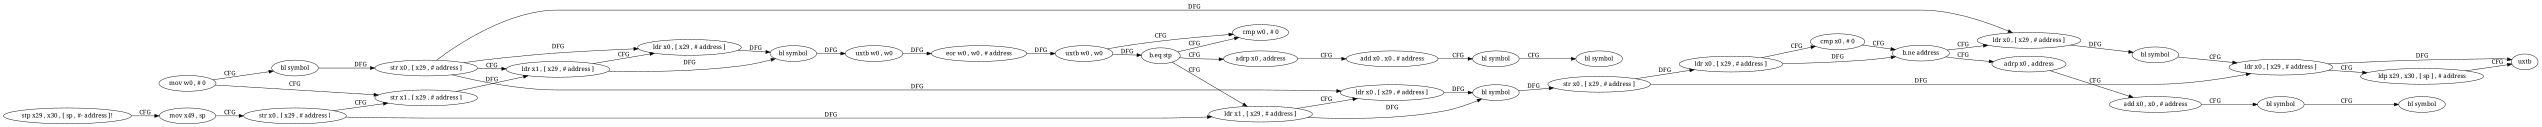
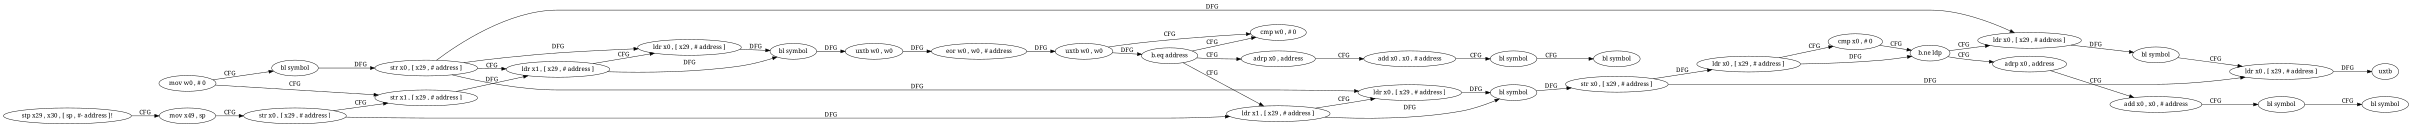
node "b.ne address": label "b.ne address" -> "b.ne ldp"
node "b.eq stp": label "b.eq stp" -> "b.eq address"
node "ldp x29 , x30 , [ sp ] , # address": removed
